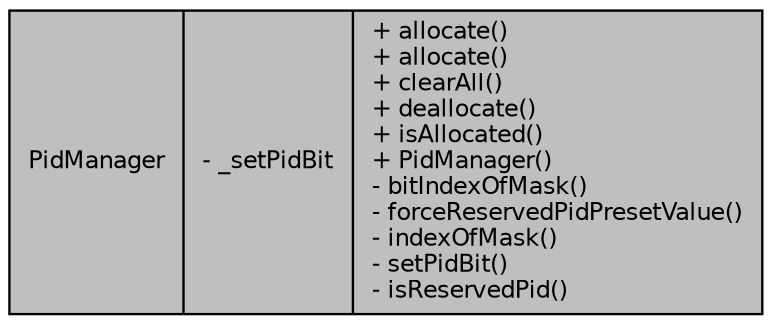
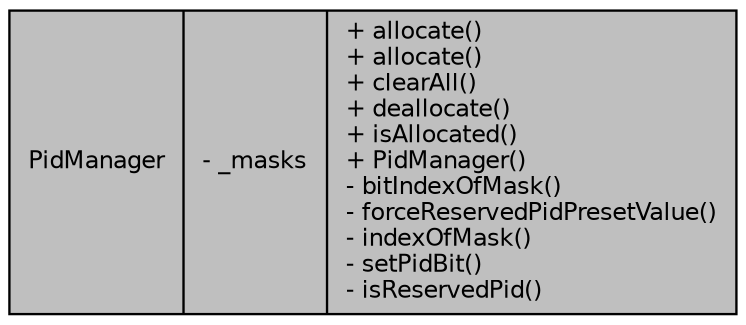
node "PidManager": text "- _setPidBit" -> "- _masks"
